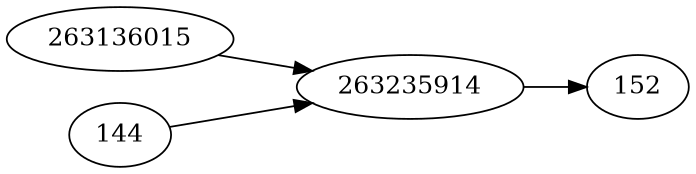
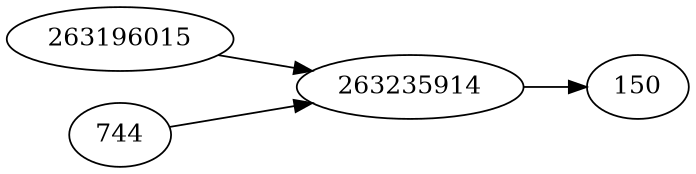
node "263136015": label "263136015" -> "263196015"
node "152": label "152" -> "150"
node "144": label "144" -> "744"
